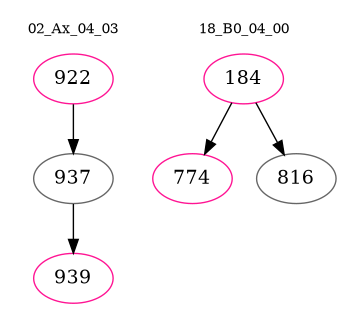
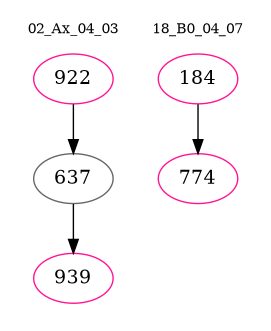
cluster "18_B0_04_00": label "18_B0_04_00" -> "18_B0_04_07"
node "937": label "937" -> "637"
node "816": removed
